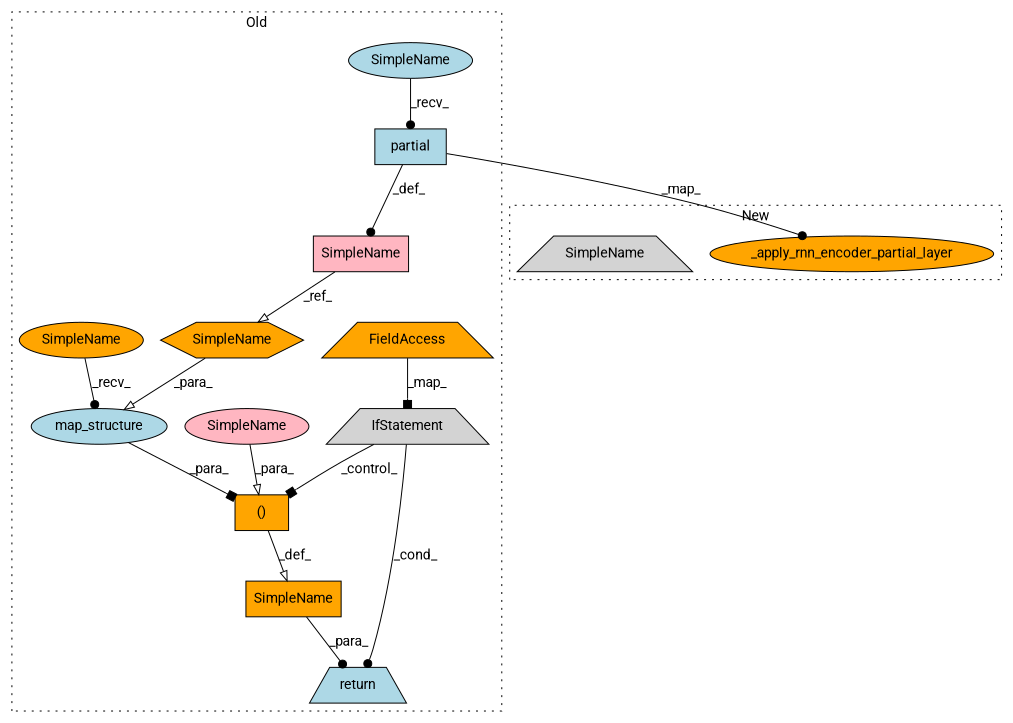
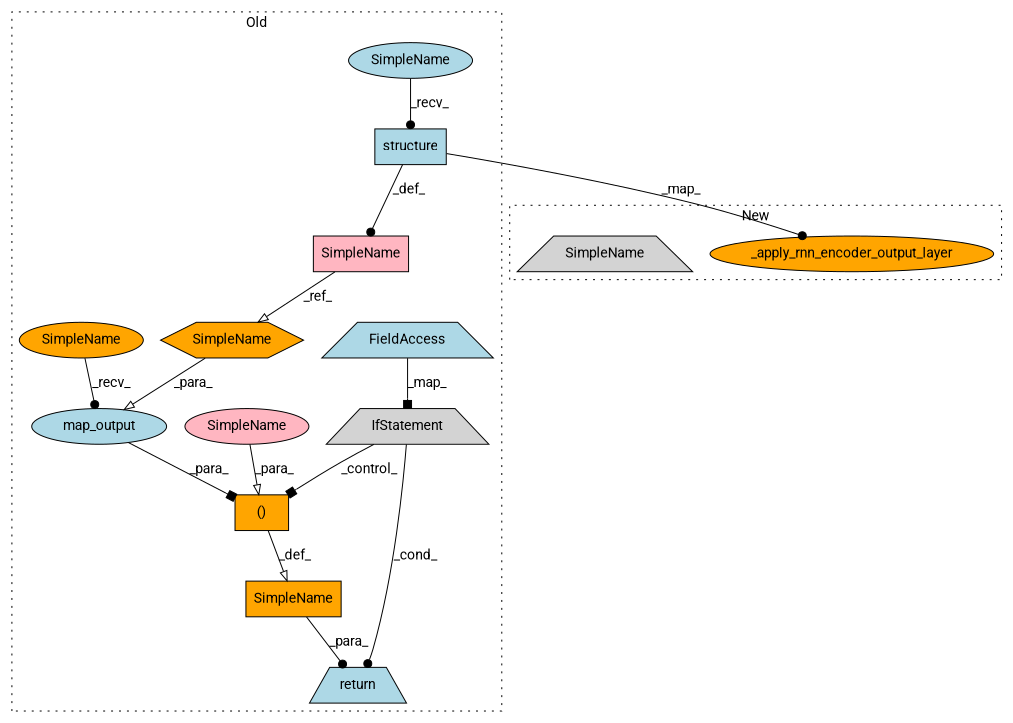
node "partial": label "partial" -> "structure"
node "_apply_rnn_encoder_partial_layer": label "_apply_rnn_encoder_partial_layer" -> "_apply_rnn_encoder_output_layer"
node "FieldAccess": fillcolor orange -> lightblue
node "map_structure": label "map_structure" -> "map_output"
